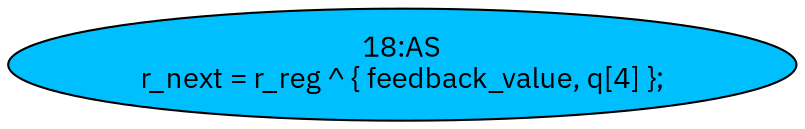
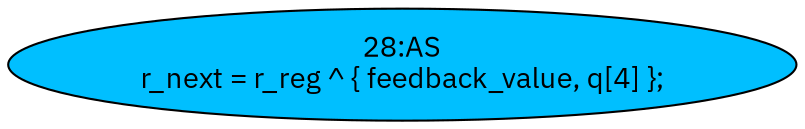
node "18:AS r_next = r_reg ^ { feedback_value, q[4] };": label "18:AS r_next = r_reg ^ { feedback_value, q[4] };" -> "28:AS r_next = r_reg ^ { feedback_value, q[4] };"
